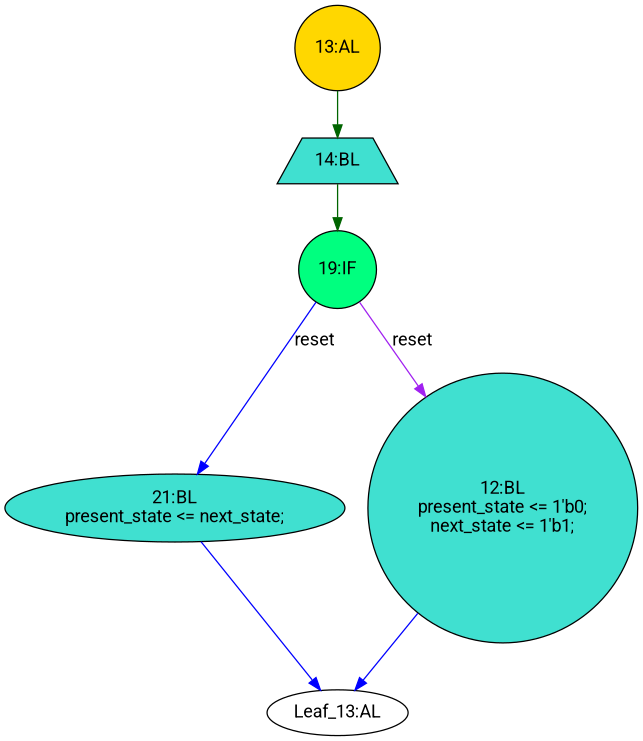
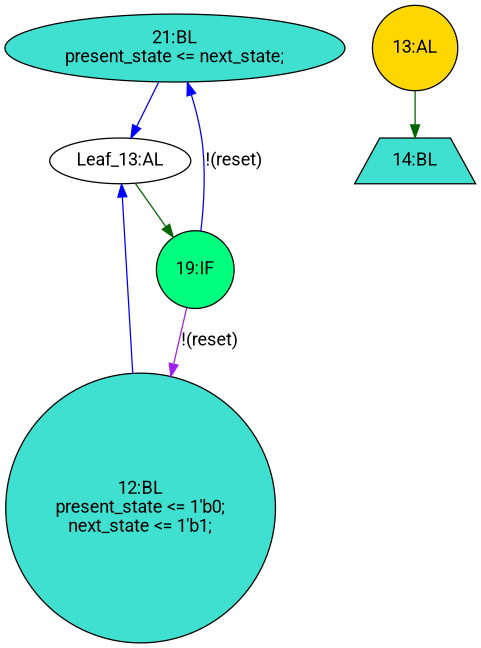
edge "14:BL" -> "19:IF": now "Leaf_13:AL" -> "19:IF"
edge "19:IF" -> "21:BL present_state <= next_state;": label "reset" -> "!(reset)"
edge "19:IF" -> "12:BL present_state <= 1'b0; next_state <= 1'b1;": label "reset" -> "!(reset)"
